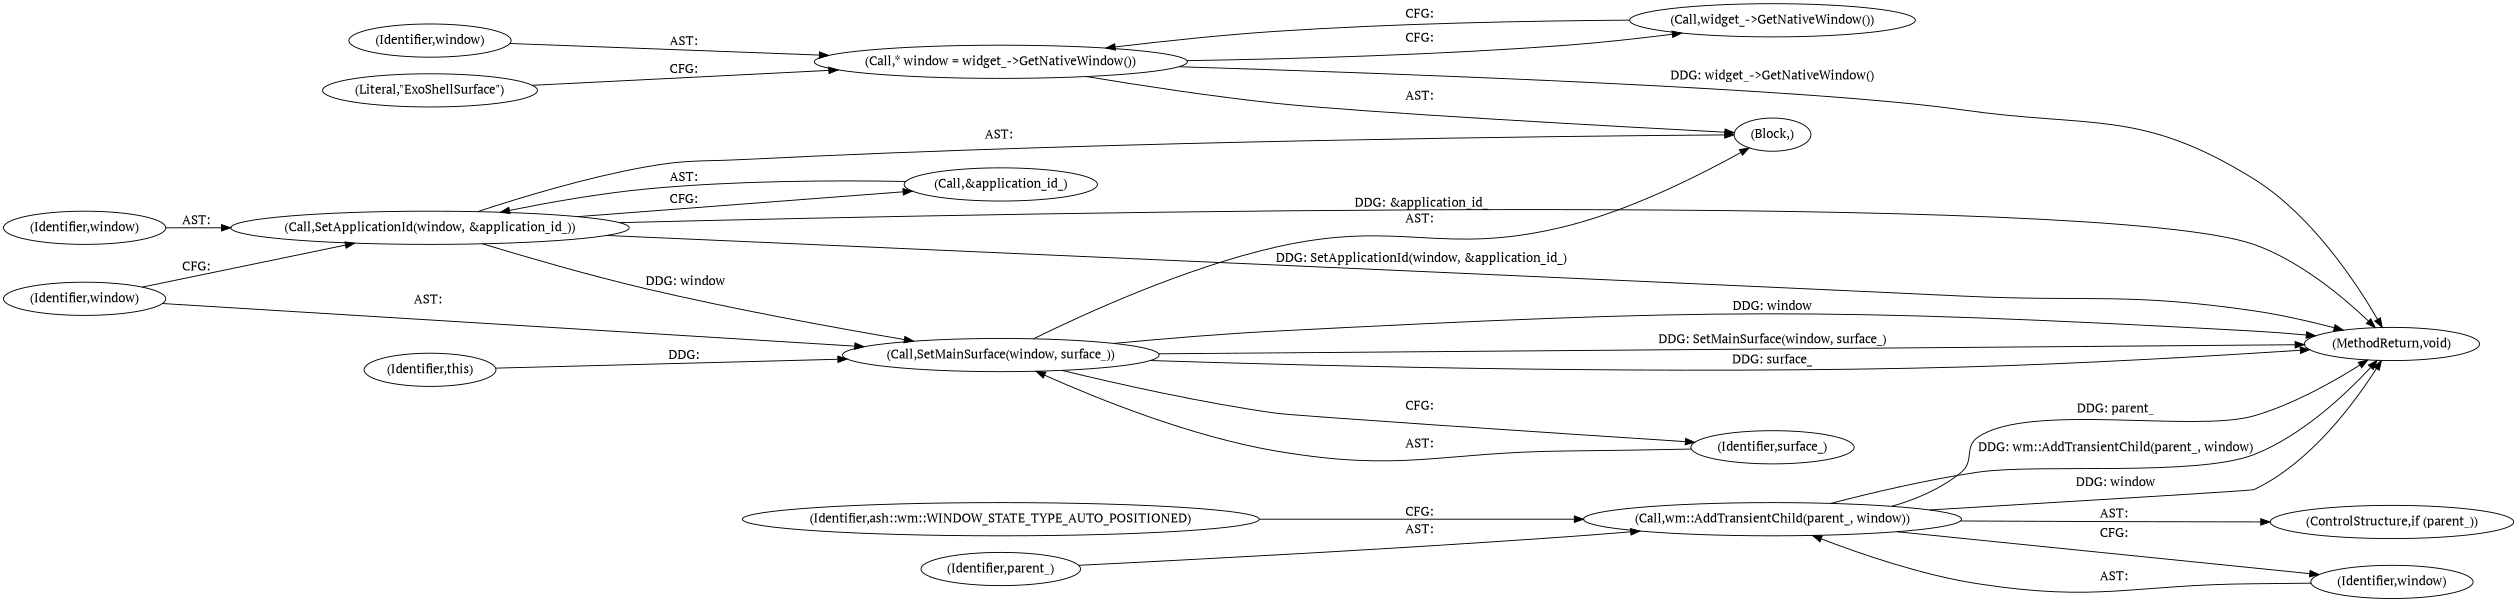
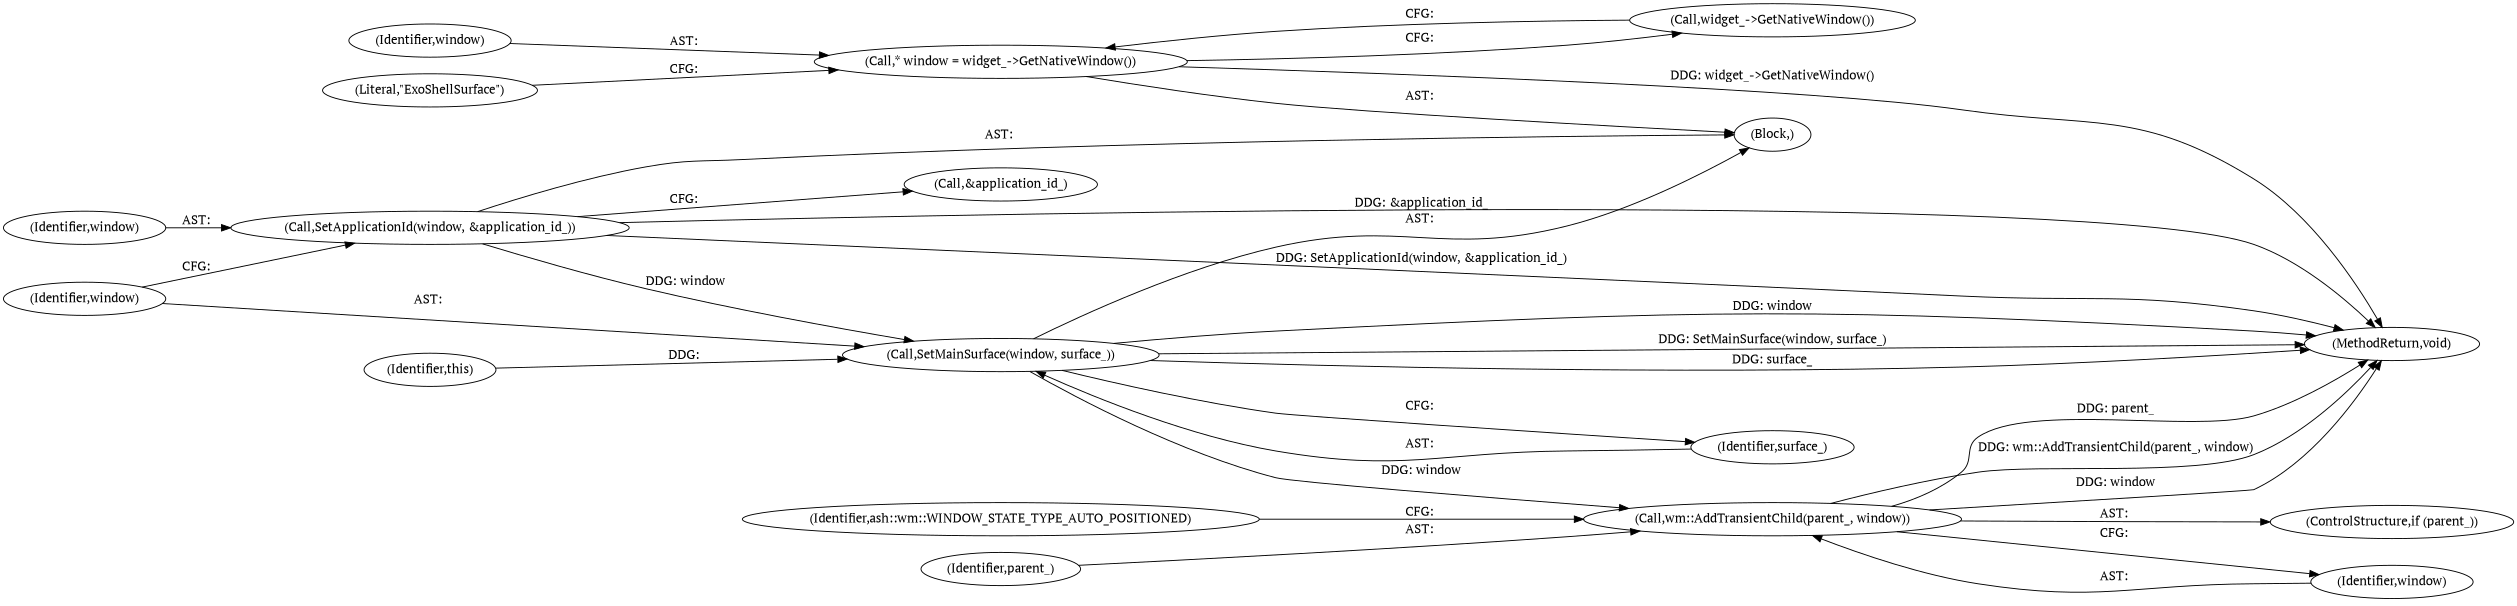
edge "(Call,&application_id_)" -> "(Call,SetApplicationId(window, &application_id_))": removed, label "AST:"
edge "(Call,SetMainSurface(window, surface_))" -> "(Call,wm::AddTransientChild(parent_, window))": added, label "DDG: window"
